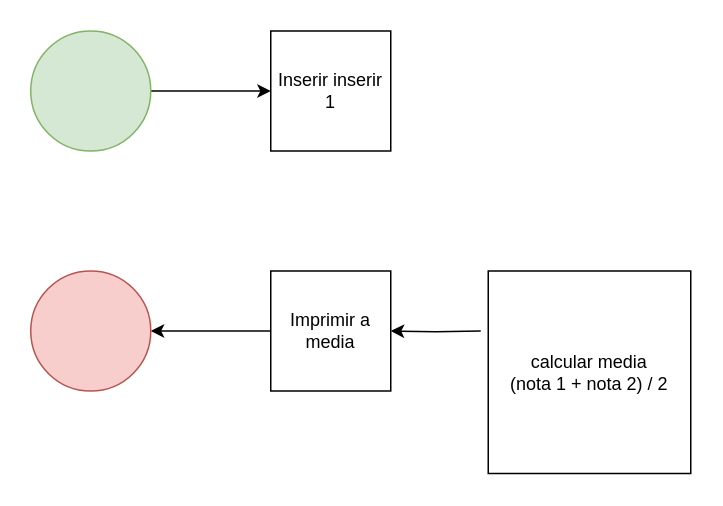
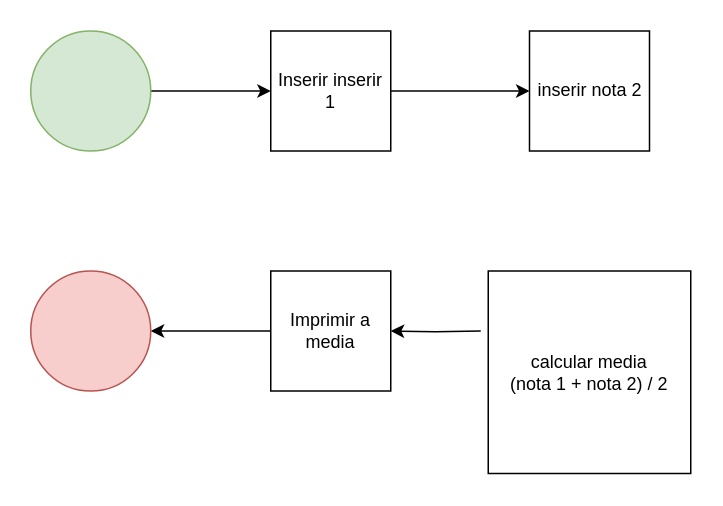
edge "Inserir inserir 1" -> "inserir nota 2": added
node "inserir nota 2": added
